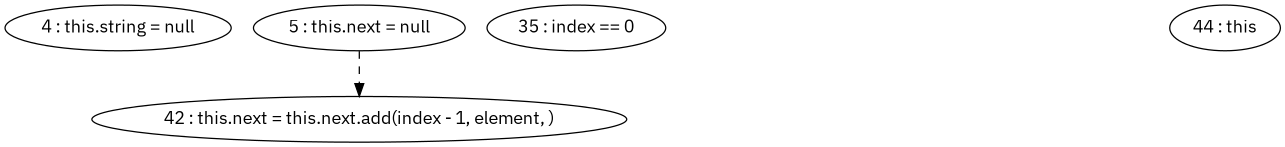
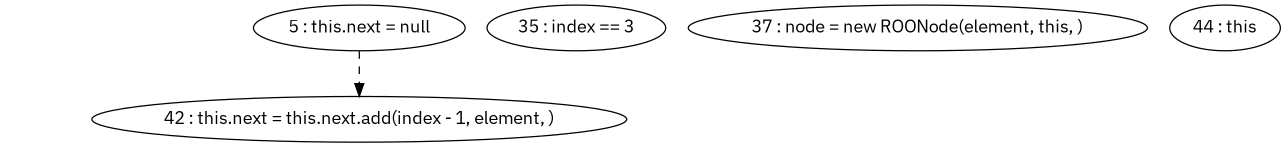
node "4 : this.string = null": removed
node "35 : index == 0": label "35 : index == 0" -> "35 : index == 3"
node "37 : node = new ROONode(element, this, )": added
